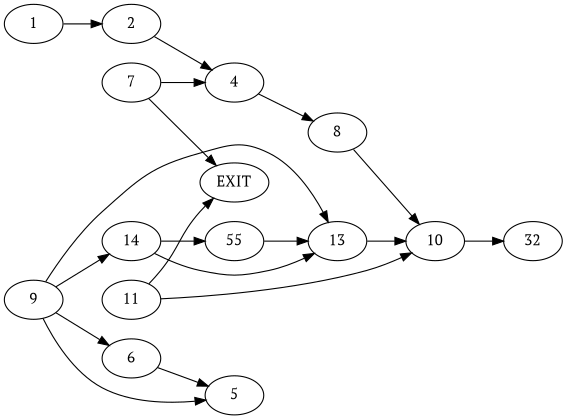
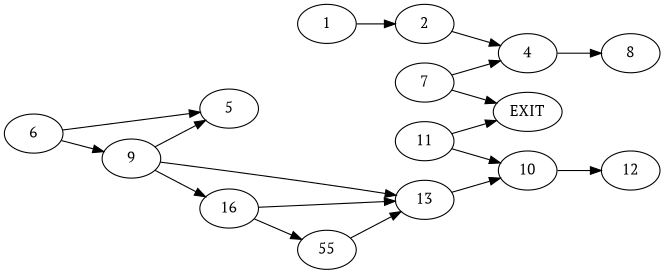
edge "8" -> "10": removed
node "14": label "14" -> "16"
node "32": label "32" -> "12"
edge "9" -> "6": reversed
